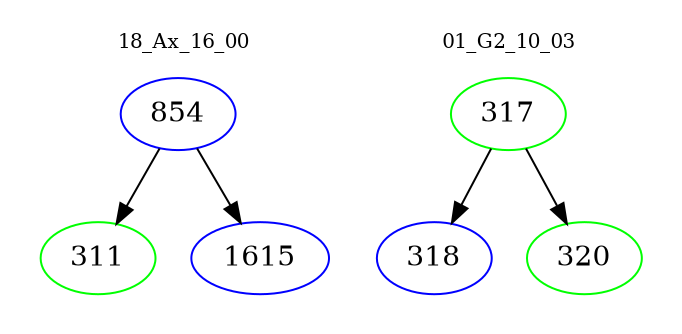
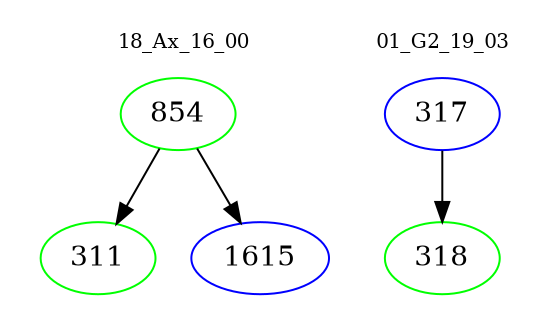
cluster "01_G2_10_03": label "01_G2_10_03" -> "01_G2_19_03"
node "854": color blue -> green
node "317": color green -> blue
node "318": color blue -> green
node "320": removed
